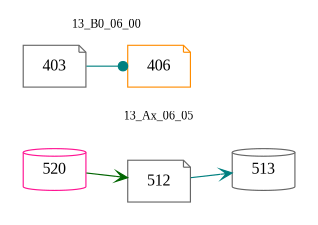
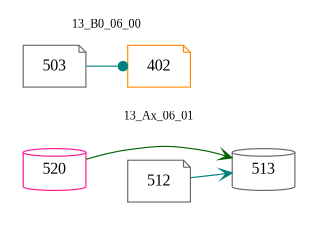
node "403": label "403" -> "503"
node "406": label "406" -> "402"
cluster "13_Ax_06_05": label "13_Ax_06_05" -> "13_Ax_06_01"
edge "520" -> "512": now "520" -> "513"
